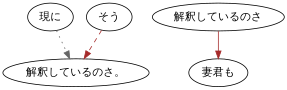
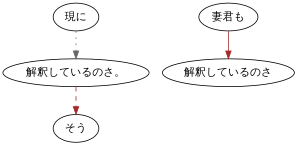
edge "そう" -> "解釈しているのさ。": reversed
edge "解釈しているのさ" -> "妻君も": reversed
